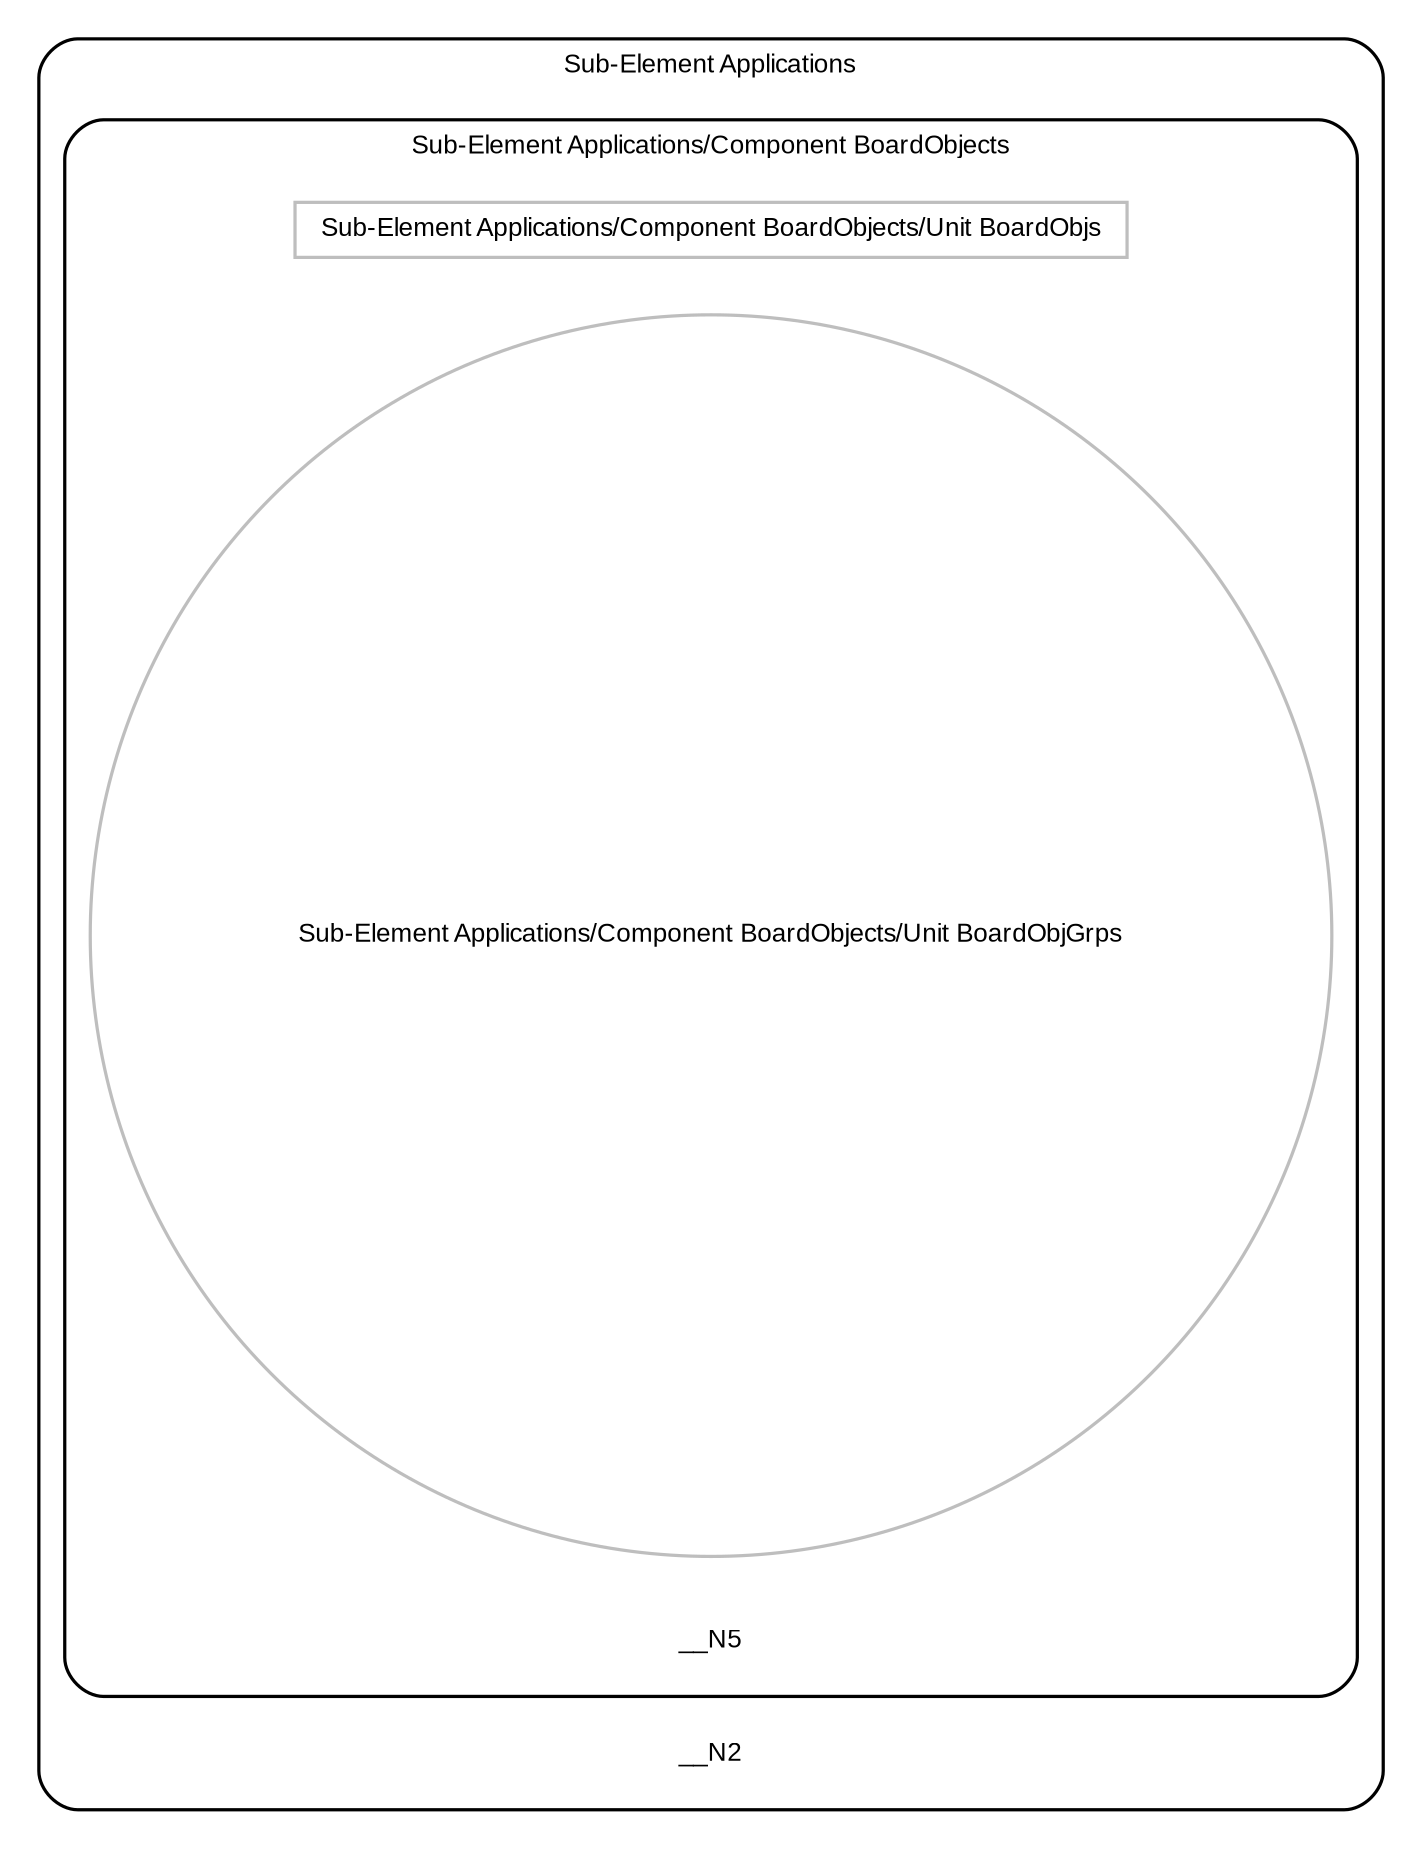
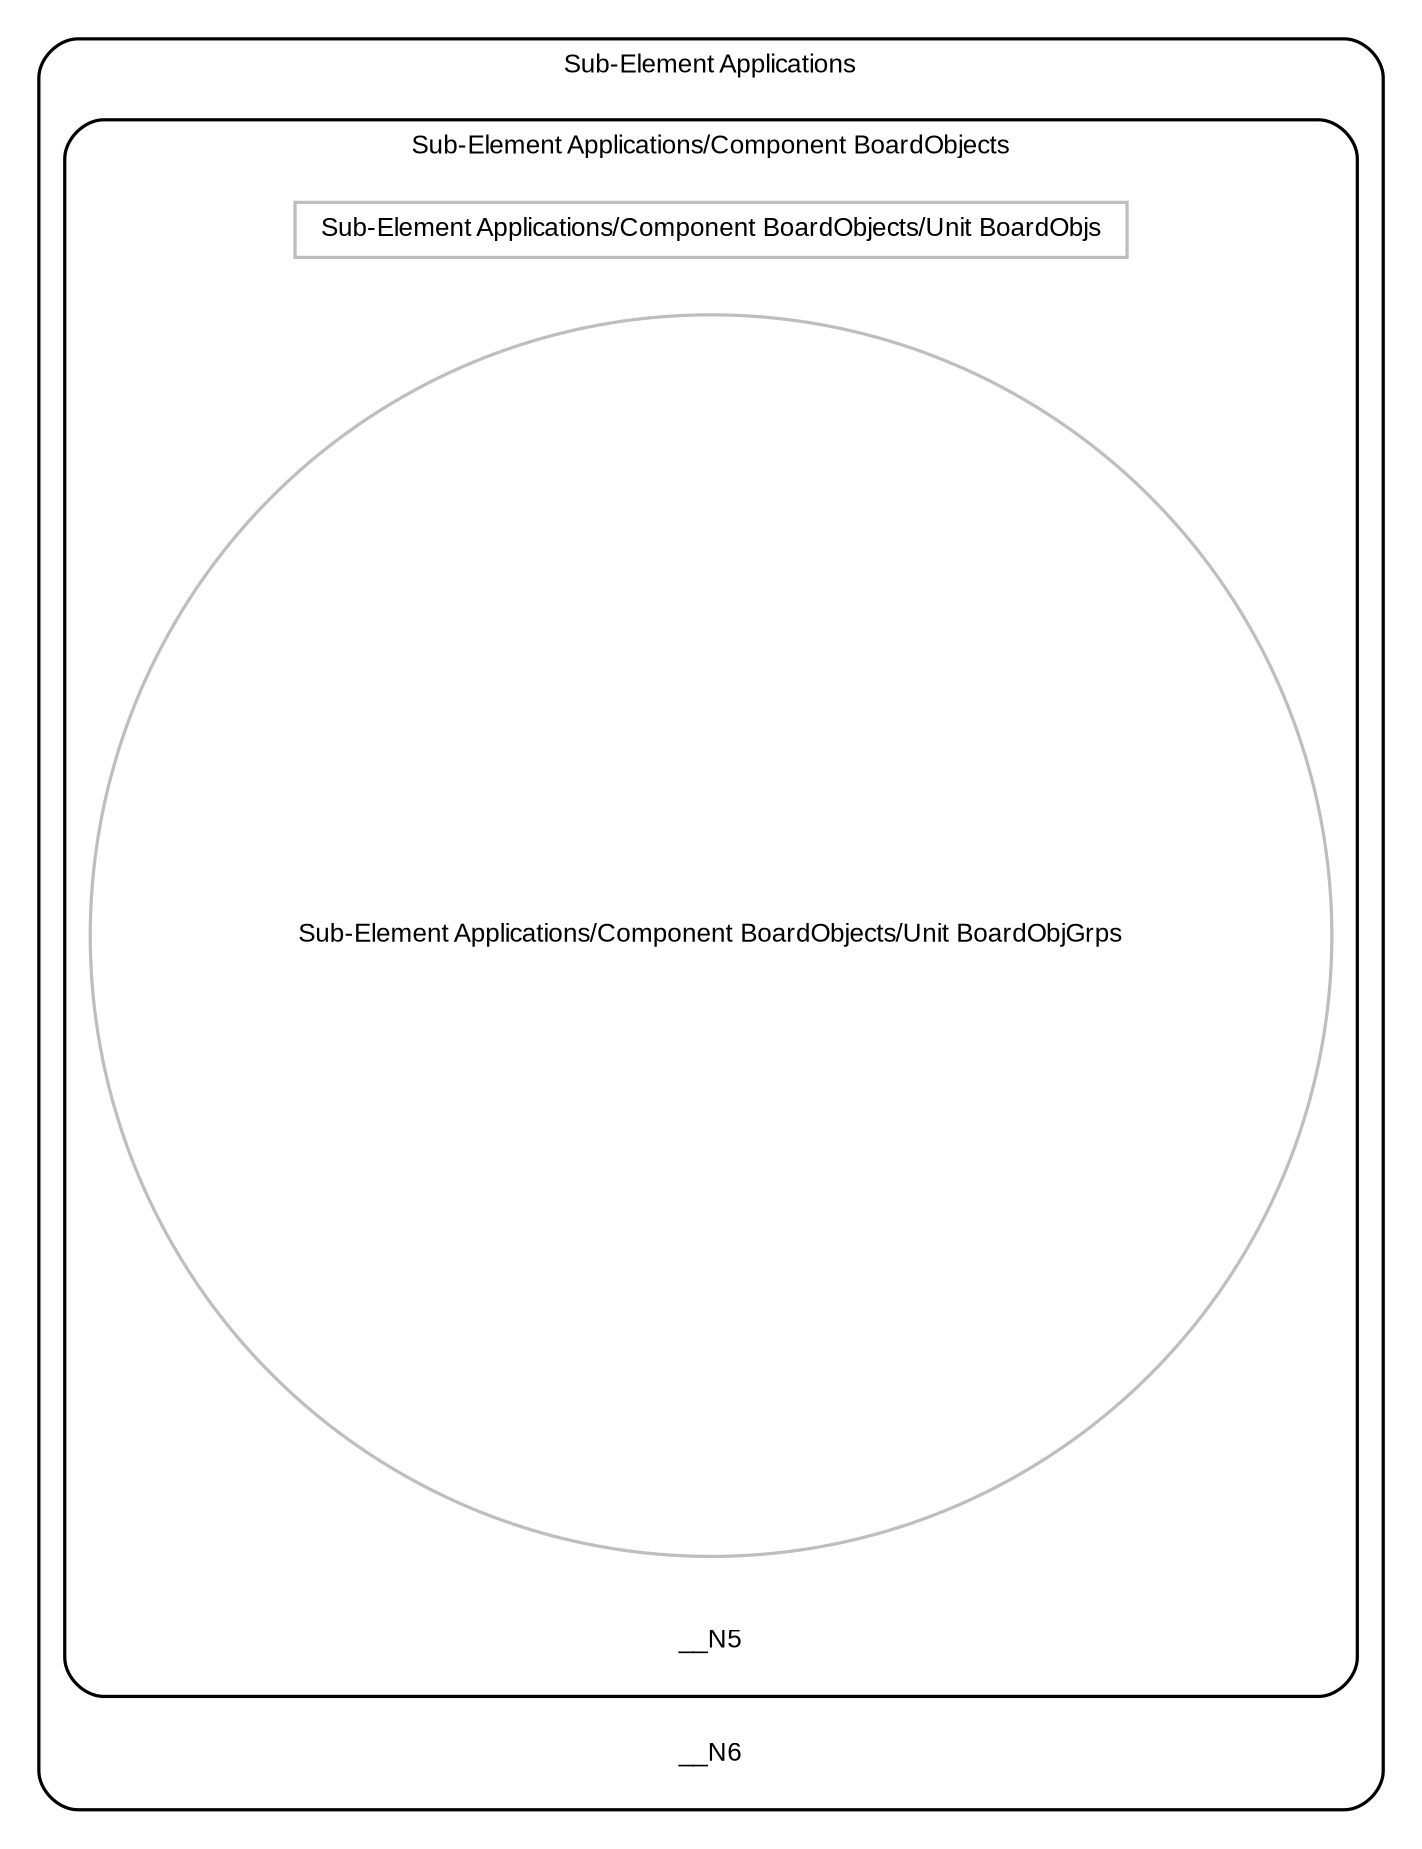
node "__N2": label "__N2" -> "__N6"
